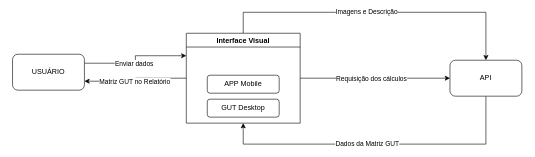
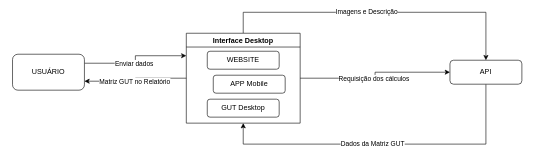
node "Interface Visual": label "Interface Visual" -> "Interface Desktop"
node "WEBSITE": added
node "API": size 72x36 -> 72x24
node "APP Mobile": moved (243, 84) -> (249, 84)
